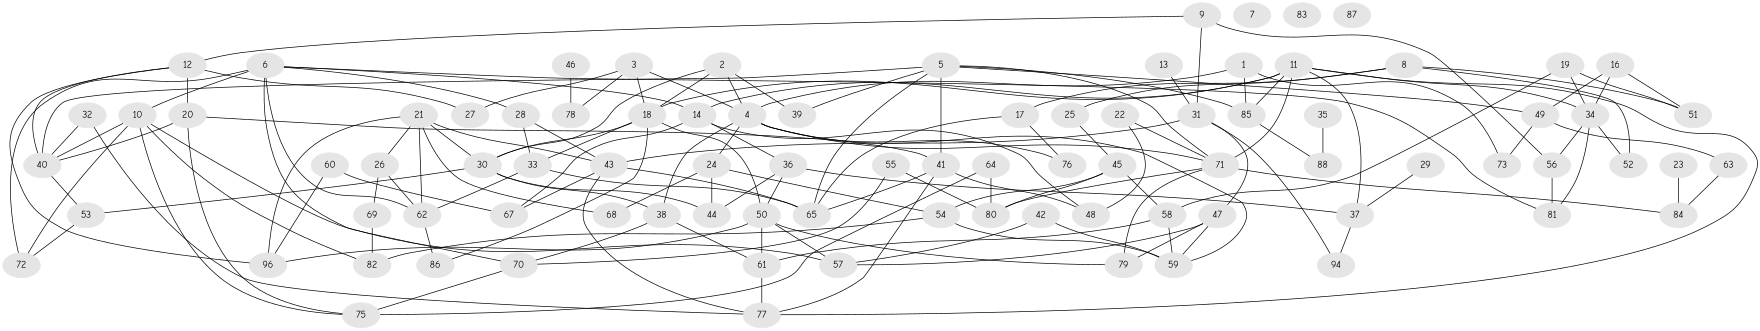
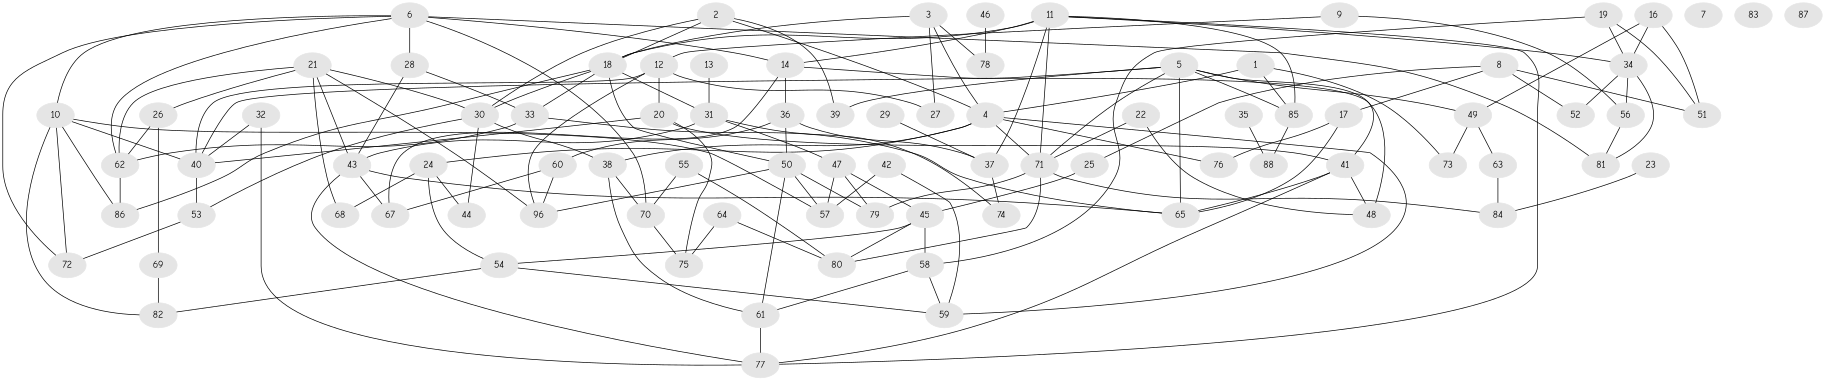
edge "9" -- "31": now "18" -- "31"
edge "36" -- "44": now "36" -- "60"
edge "47" -- "59": now "47" -- "45"
edge "10" -- "75": now "10" -- "86"
node "94": label "94" -> "74"
